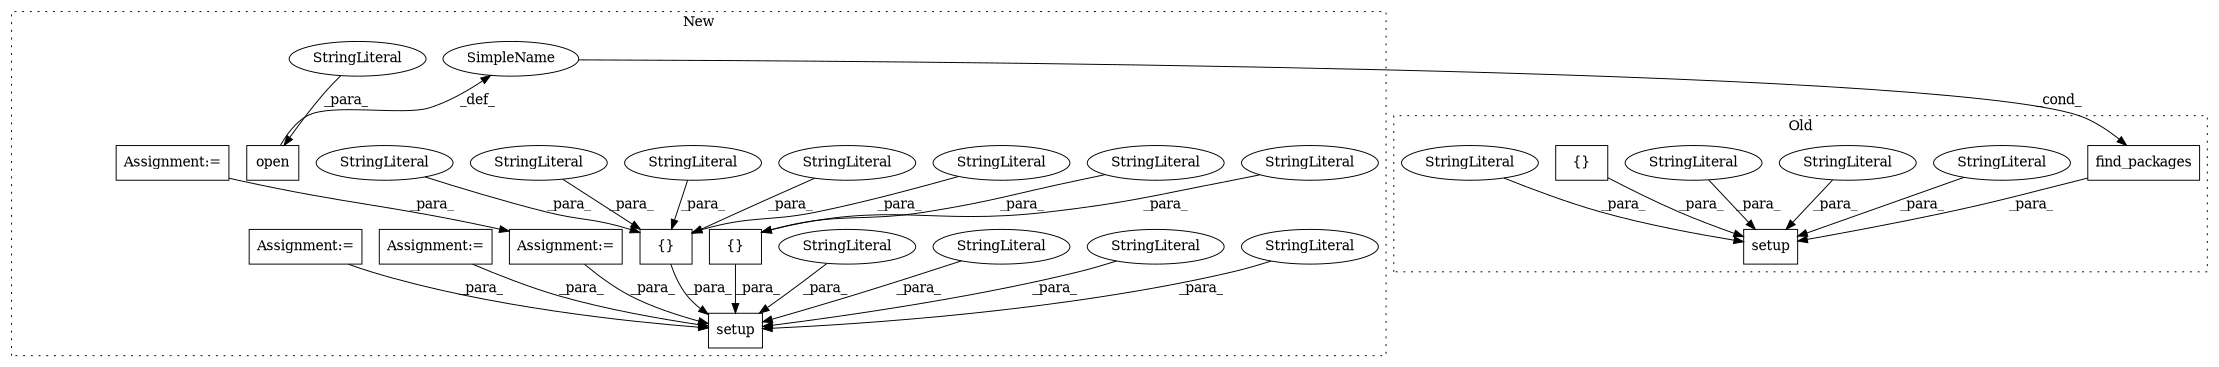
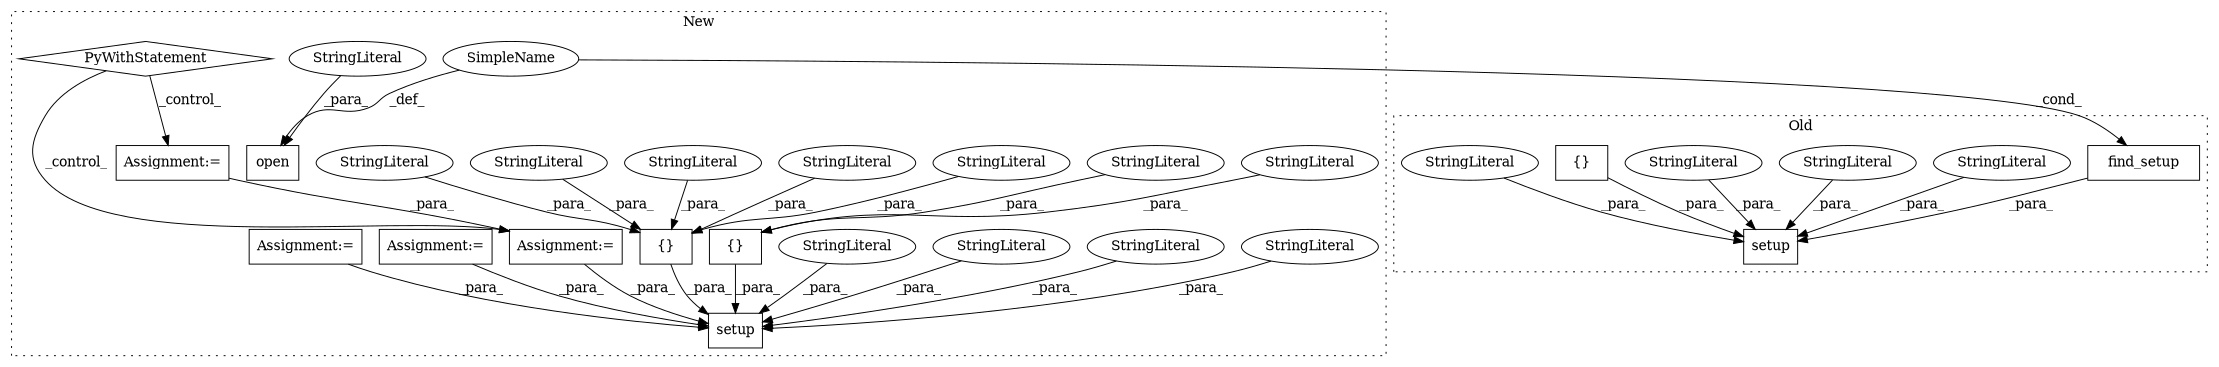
node "PyWithStatement": added
edge "open" -> "SimpleName": reversed
node "find_packages": label "find_packages" -> "find_setup"
